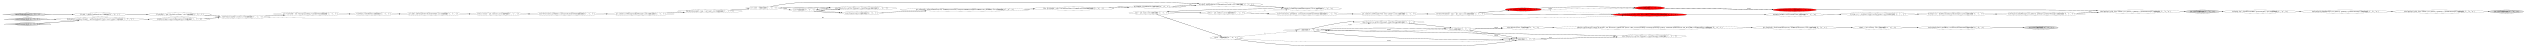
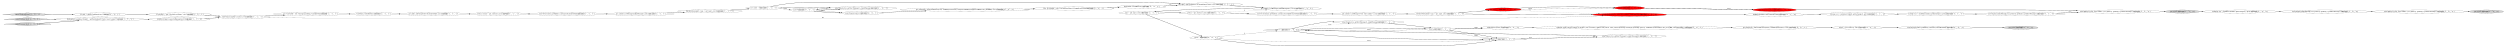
node "fileToAdd1.createNewFile()@@@21@@@['0', '0', '1']": shape diamond -> ellipse
